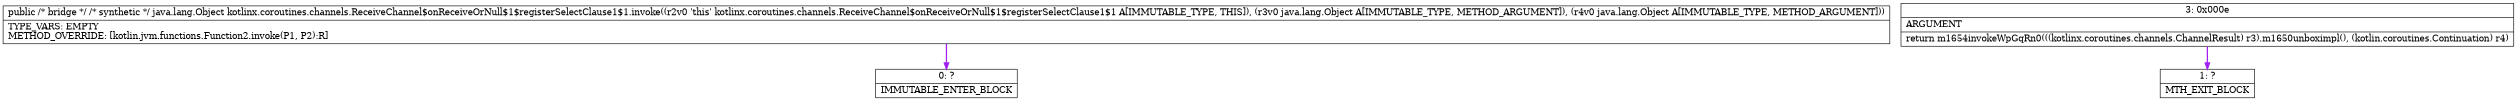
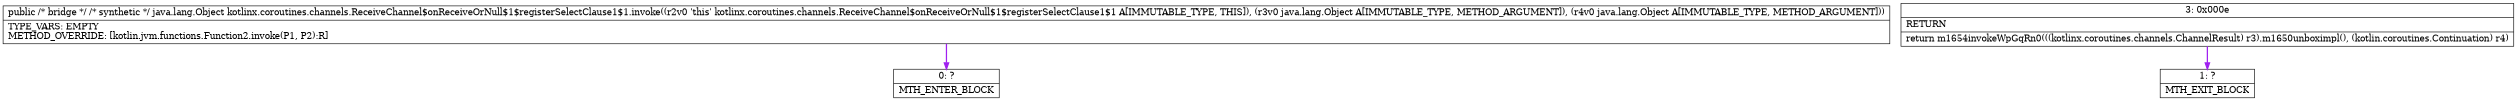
node "3: 0x000e": text "ARGUMENT" -> "RETURN"
node "0: ?": text "IMMUTABLE_ENTER_BLOCK" -> "MTH_ENTER_BLOCK"
